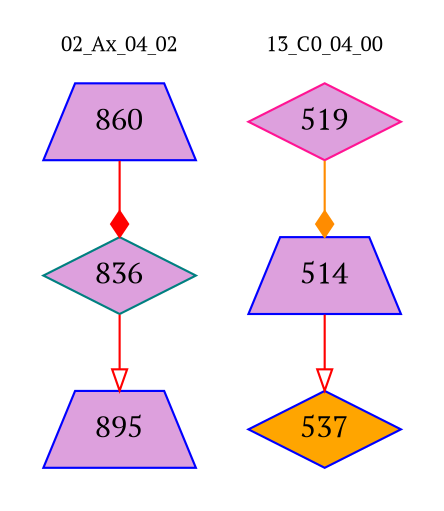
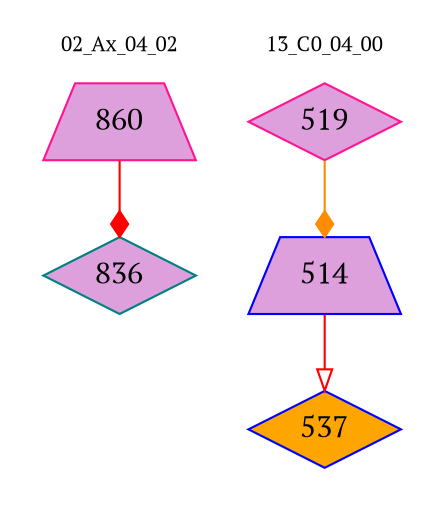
node "860": color blue -> deeppink
node "895": removed
